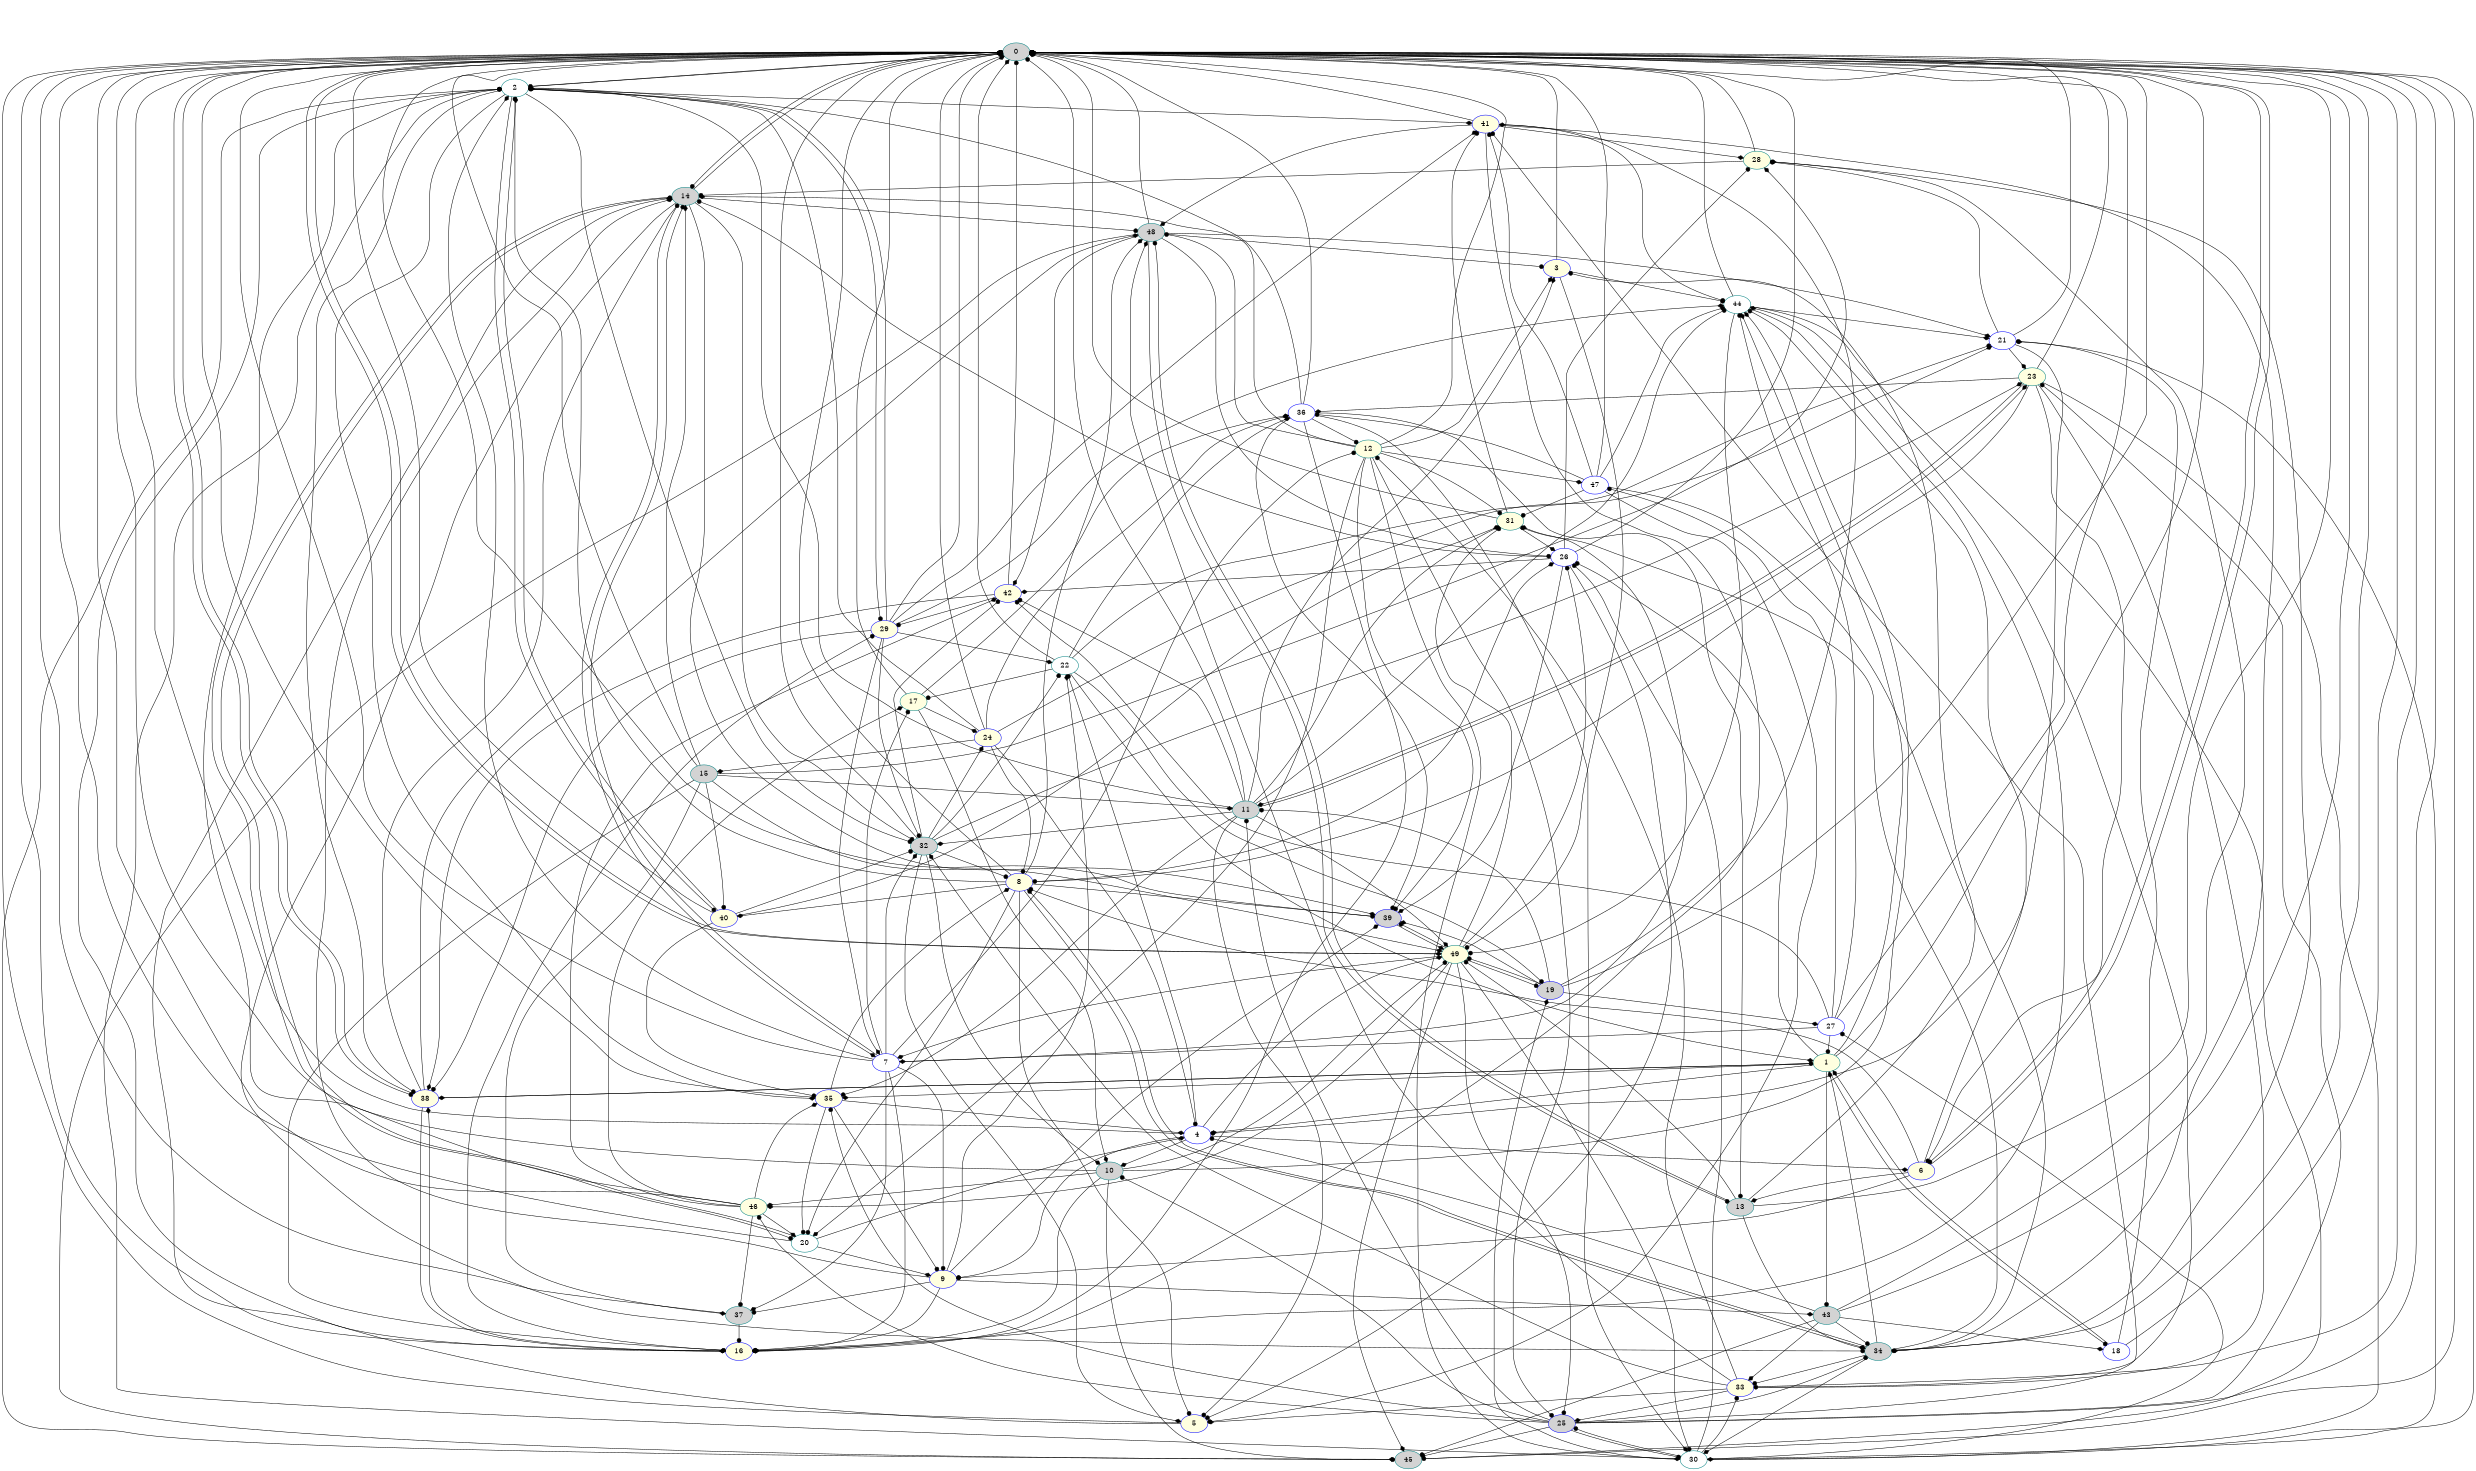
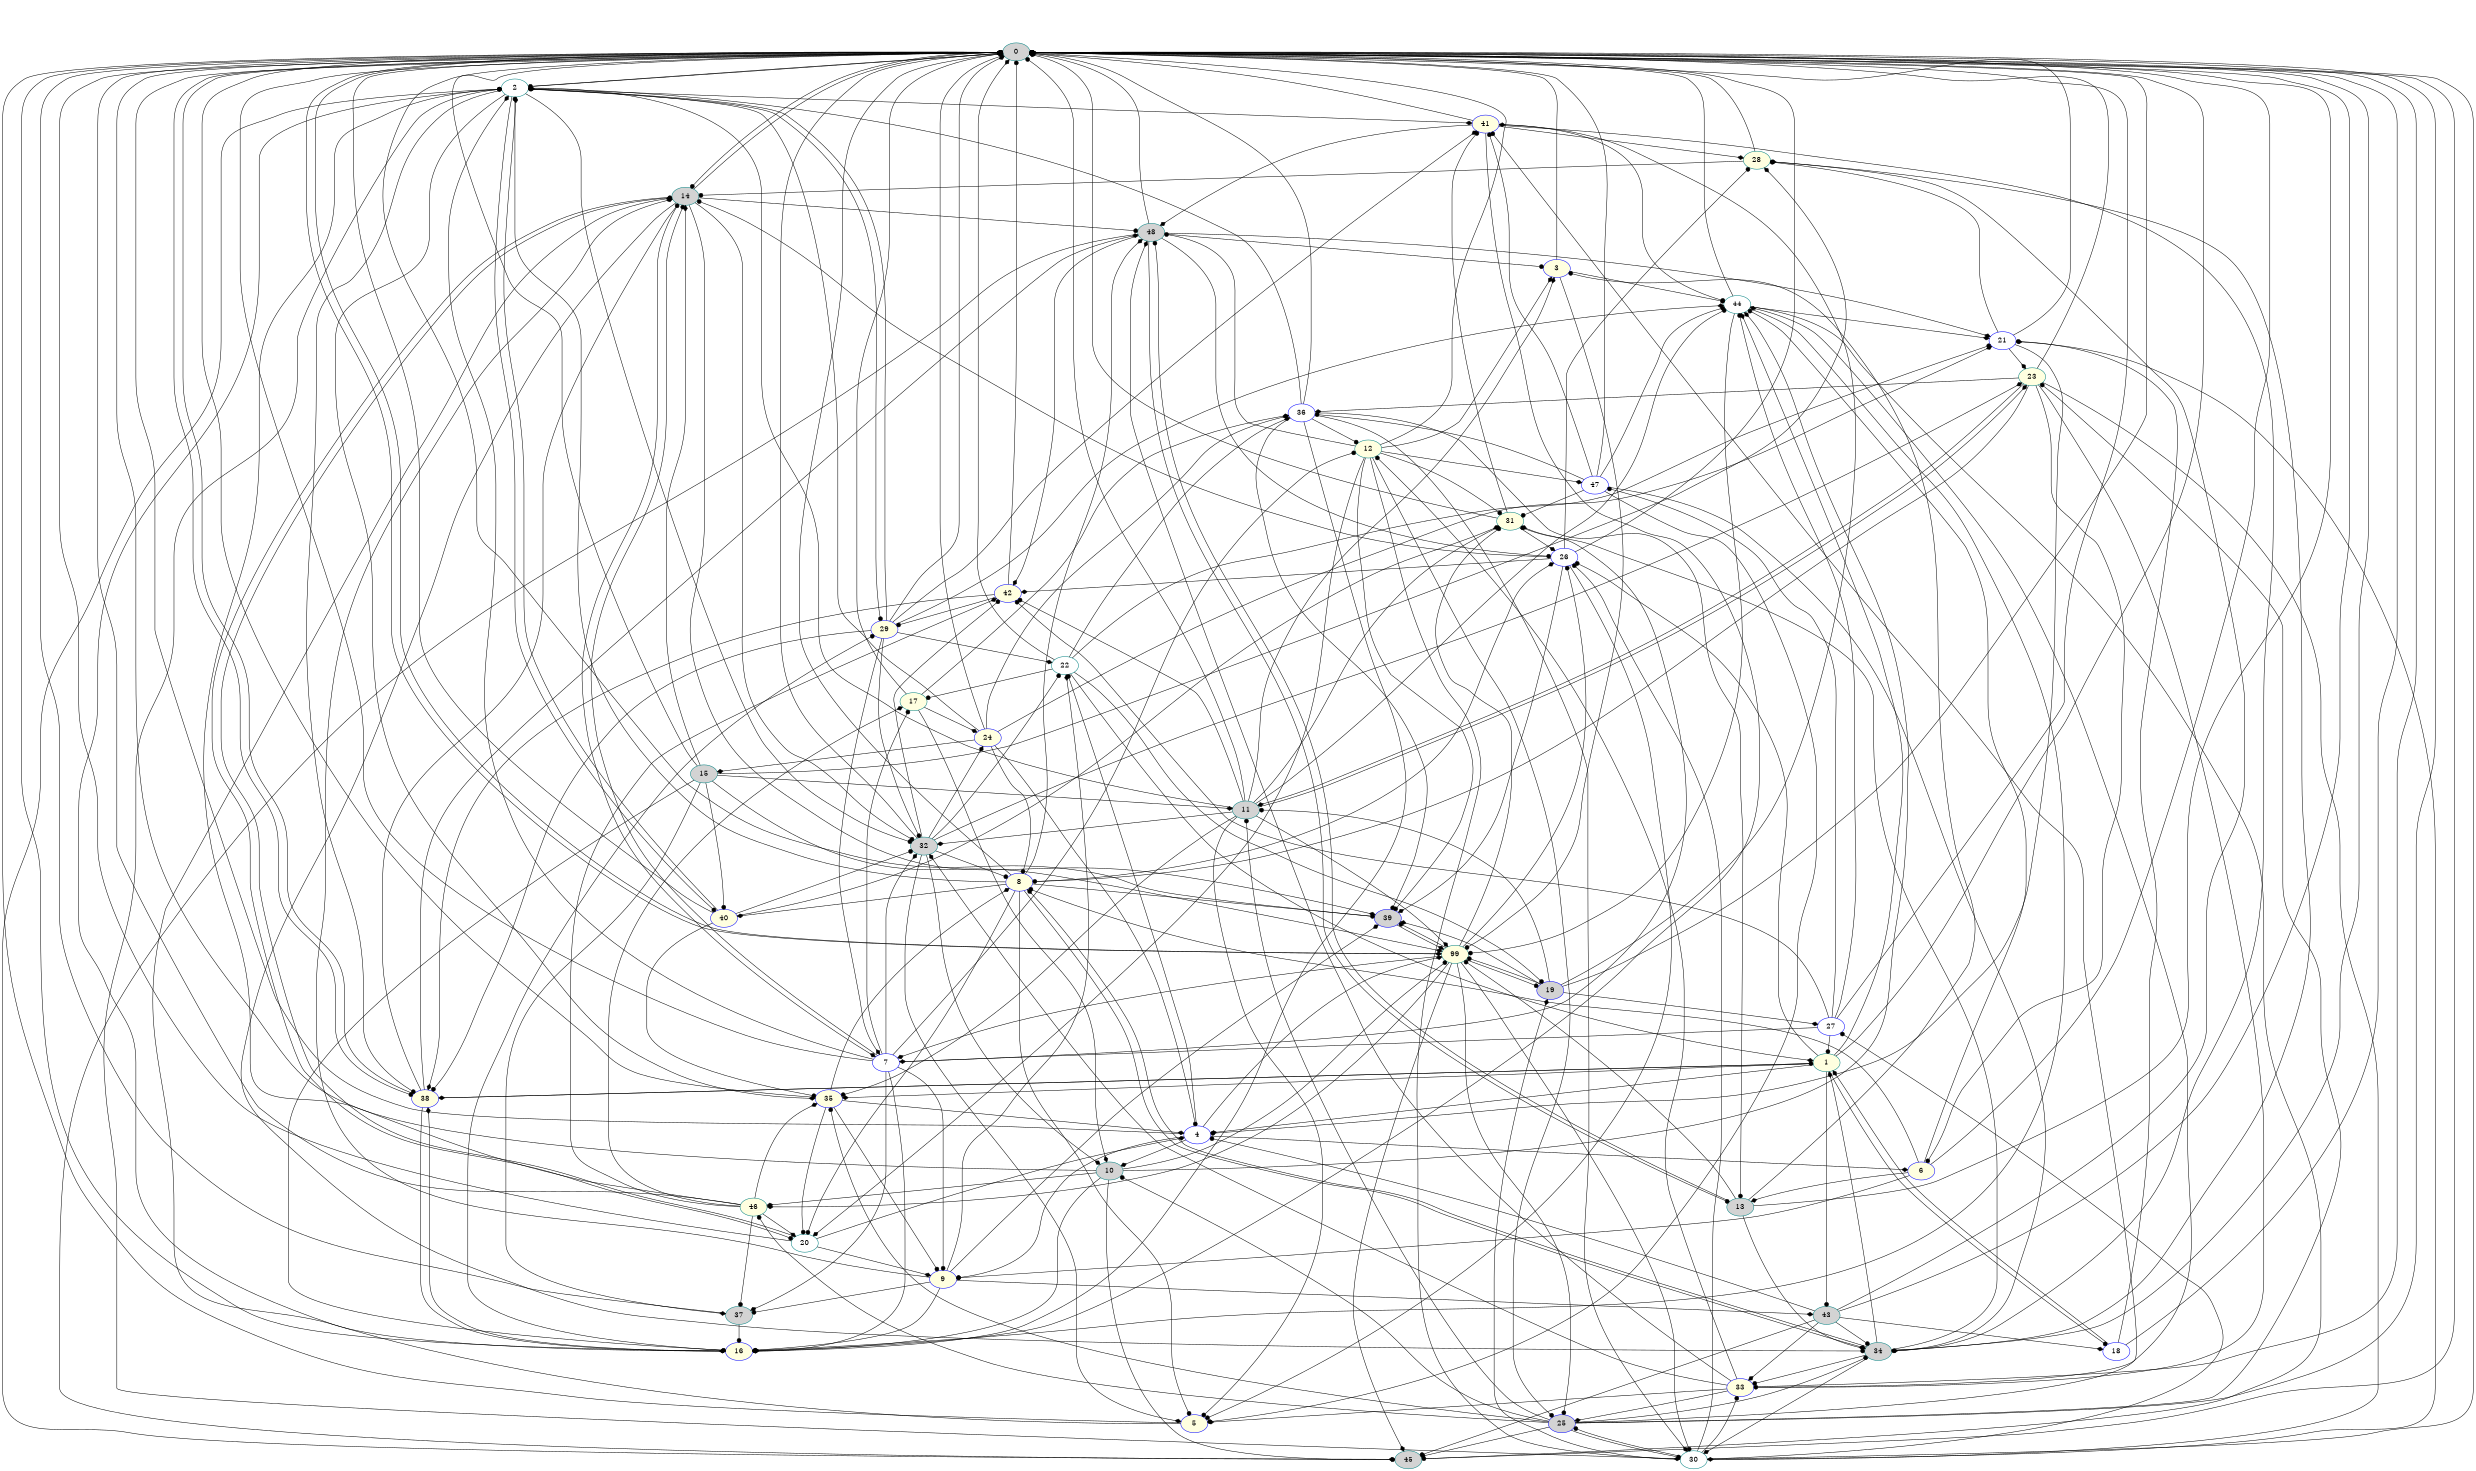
edge "0" -> "6": removed
edge "12" -> "14": removed
node "49": label "49" -> "99"
